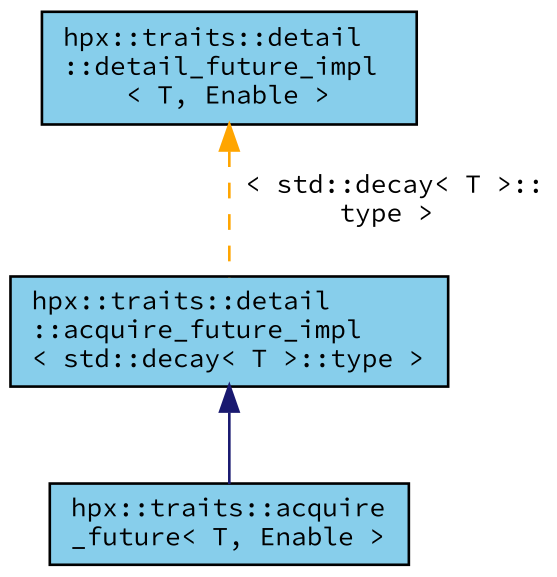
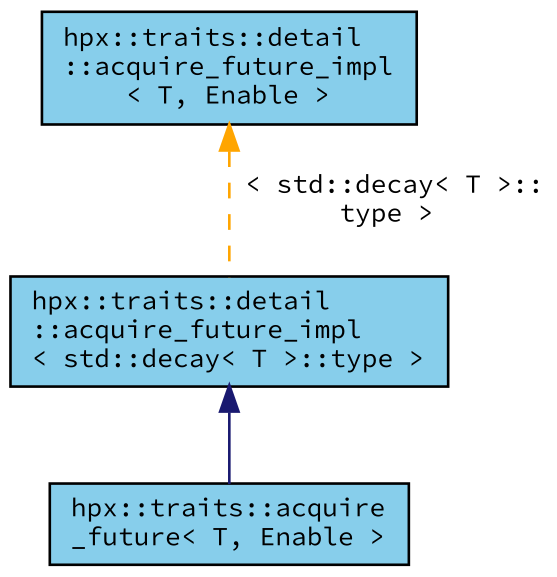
node "hpx::traits::detail ::detail_future_impl < T, Enable >": label "hpx::traits::detail ::detail_future_impl < T, Enable >" -> "hpx::traits::detail ::acquire_future_impl < T, Enable >"
